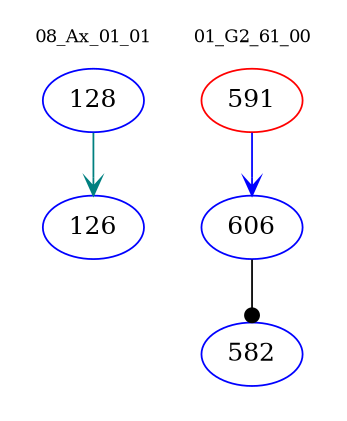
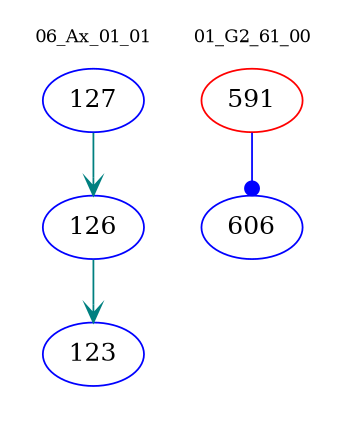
cluster "08_Ax_01_01": label "08_Ax_01_01" -> "06_Ax_01_01"
node "128": label "128" -> "127"
edge "591" -> "606": arrowhead vee -> dot
node "123": added
node "582": removed
